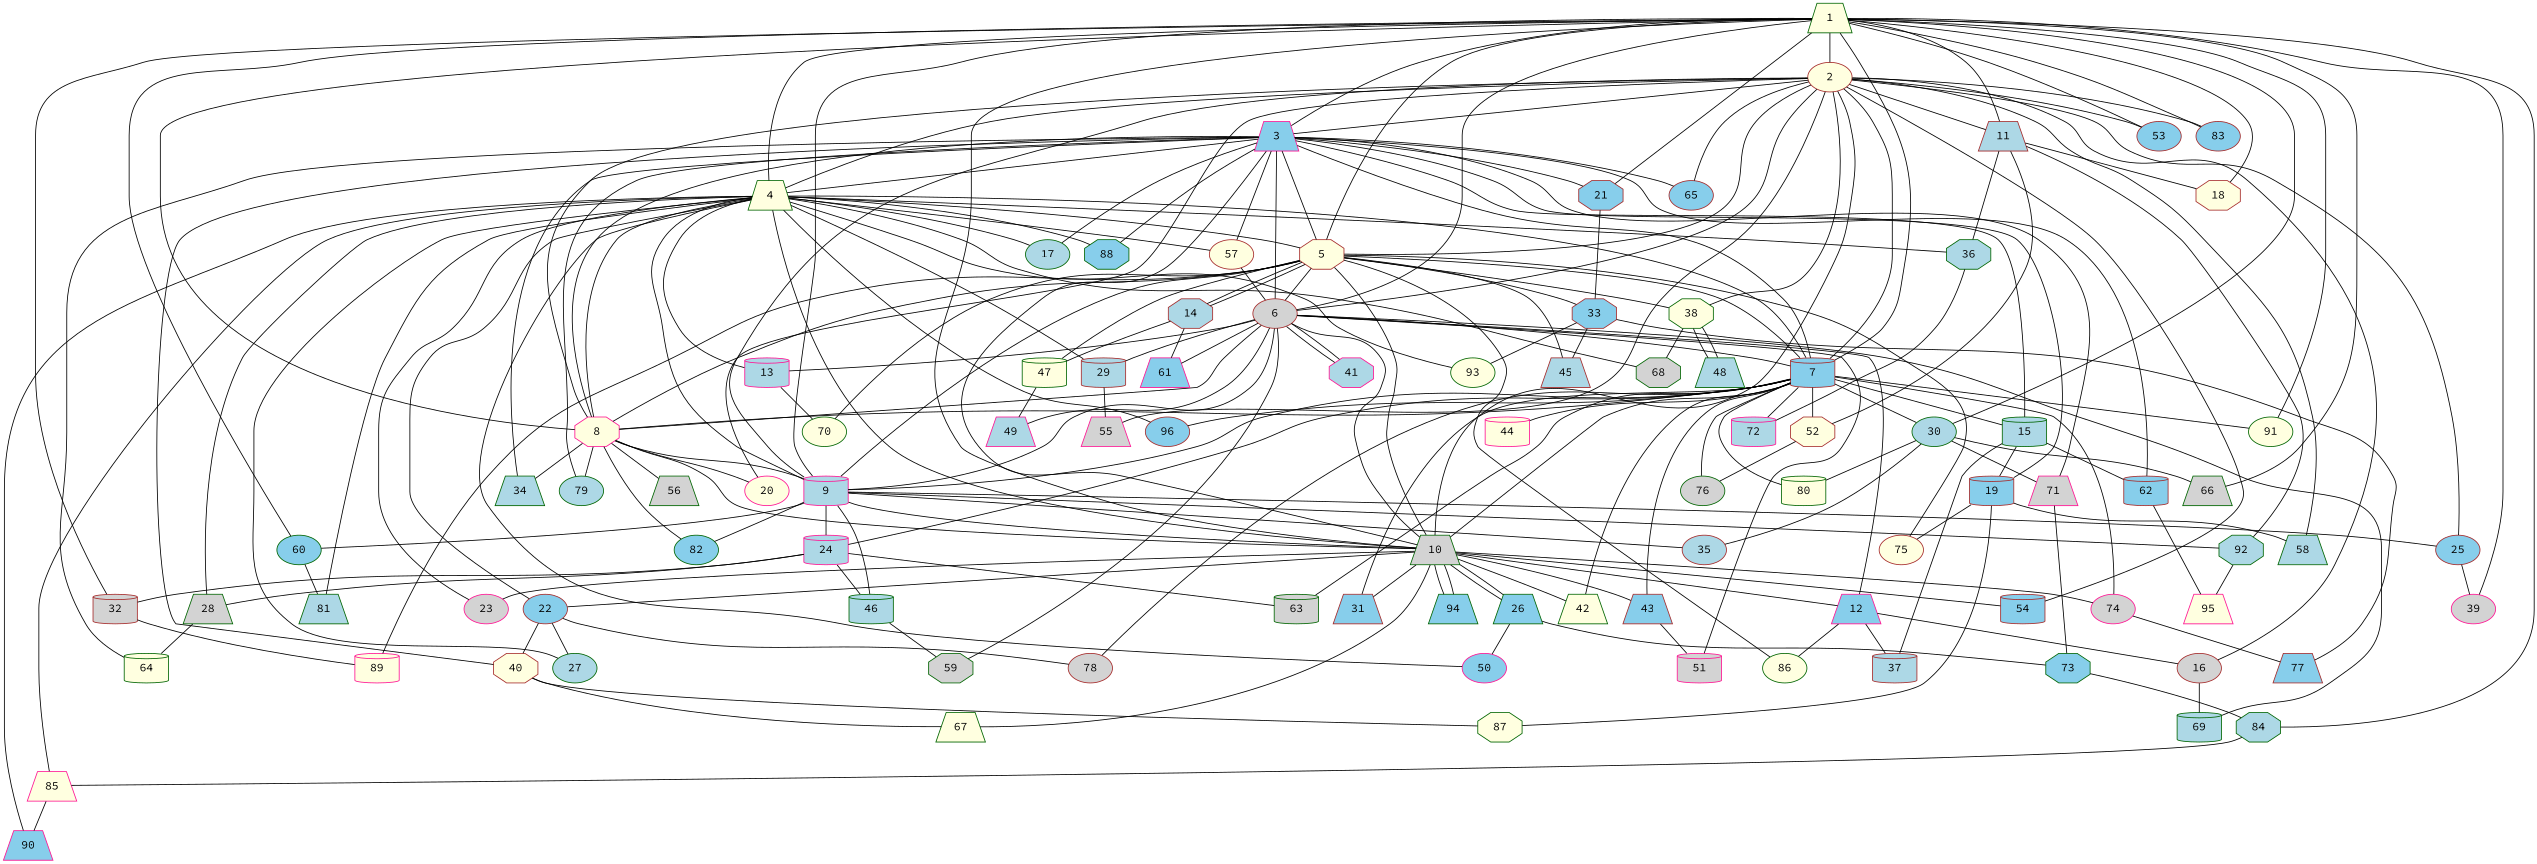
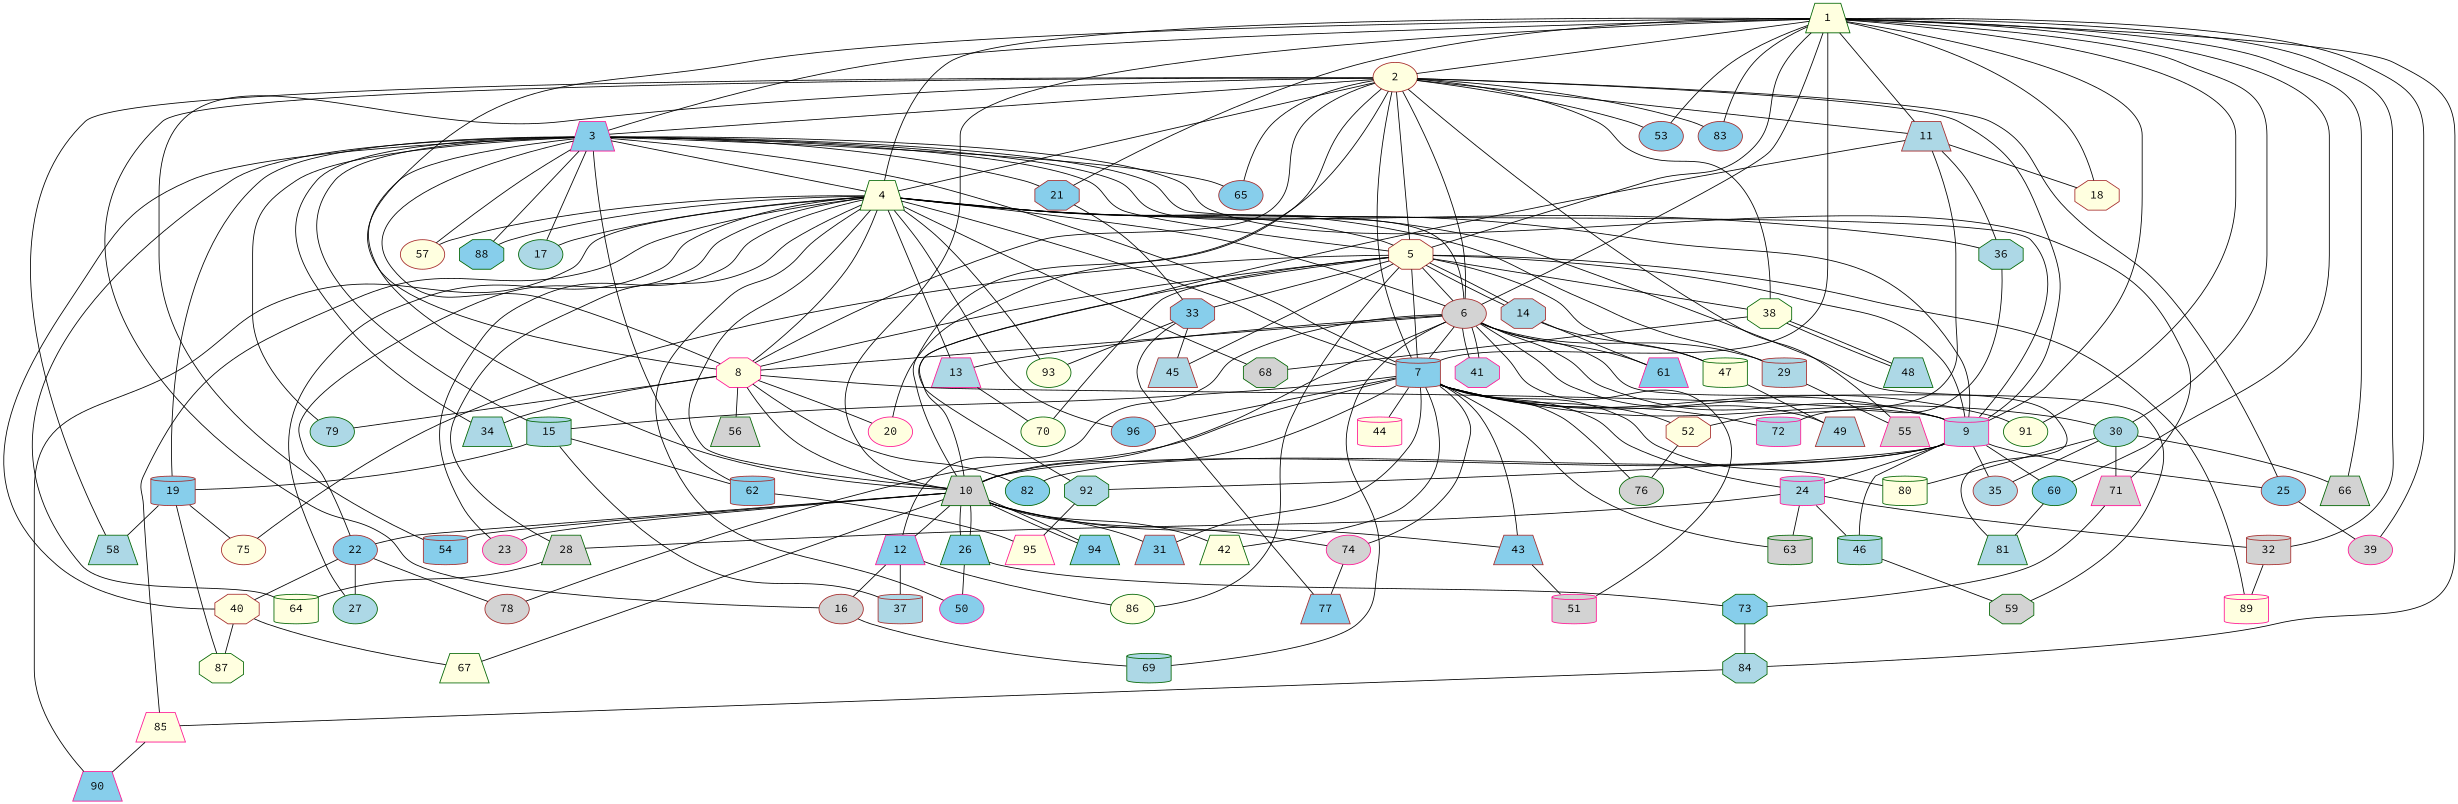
edge "3" -- "9": added
edge "57" -- "6": now "4" -- "6"
node "13": shape cylinder -> trapezium
edge "7" -- "8": removed
node "49": color deeppink -> brown
